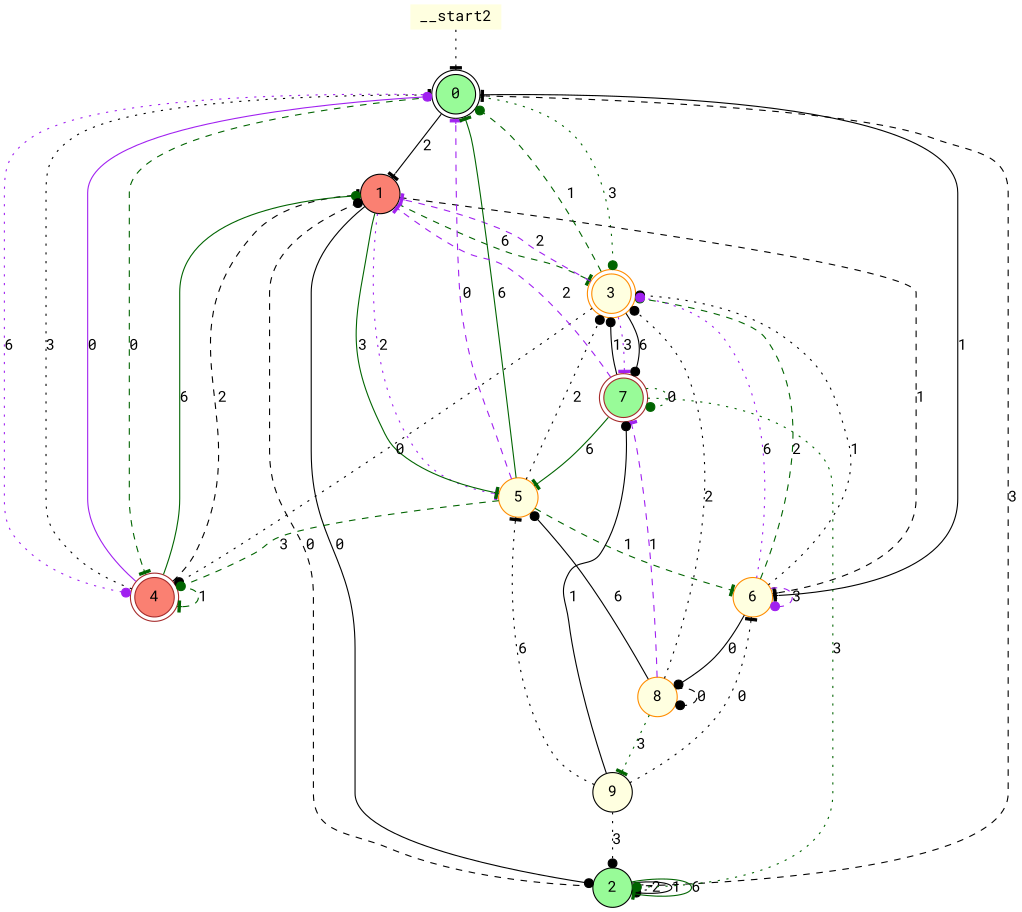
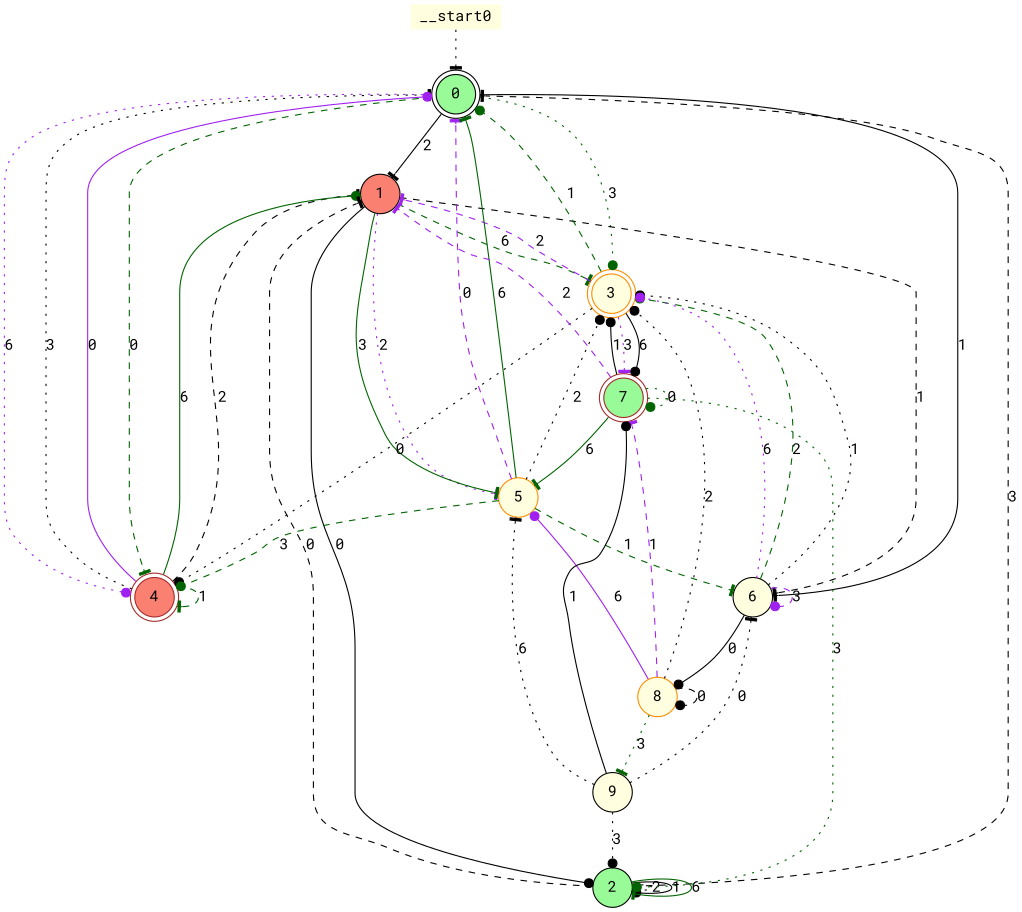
node "__start2": label "__start2" -> "__start0"
edge "8" -> "5": color black -> purple
node "6": color darkorange -> black
edge "2" -> "1": arrowhead dot -> tee
